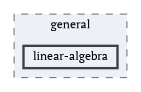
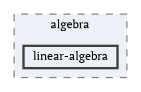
cluster "general": label "general" -> "algebra"
